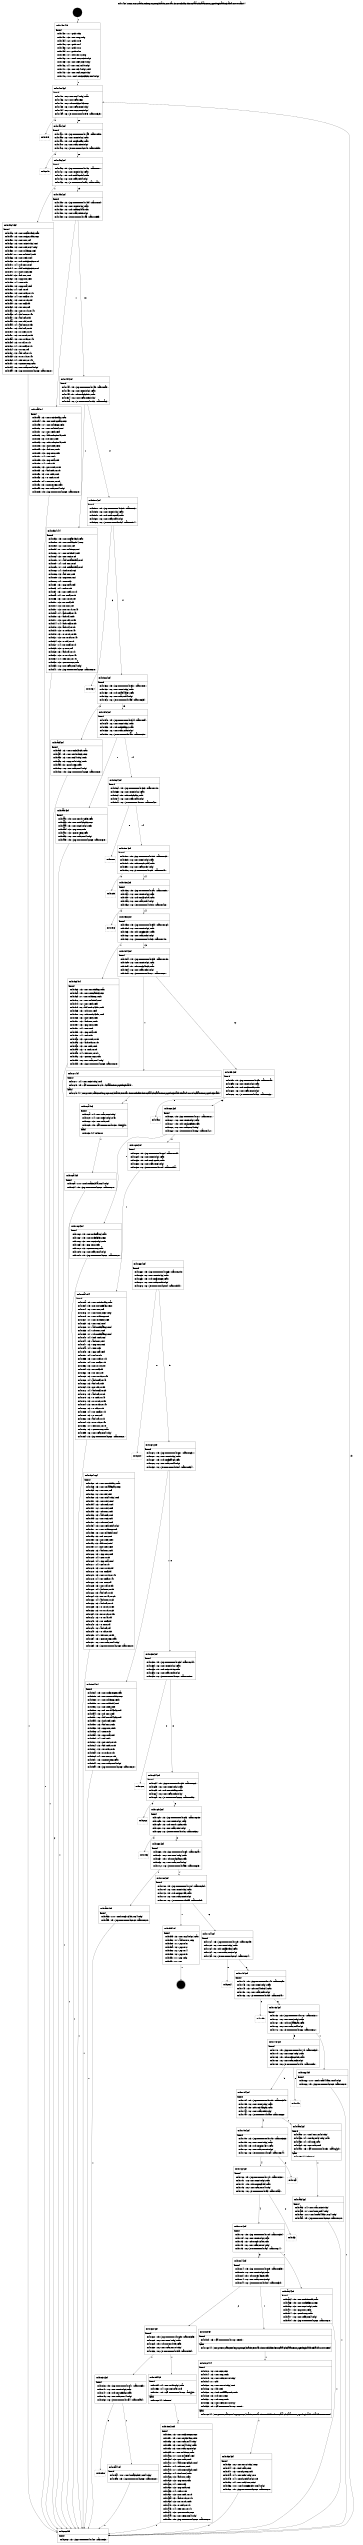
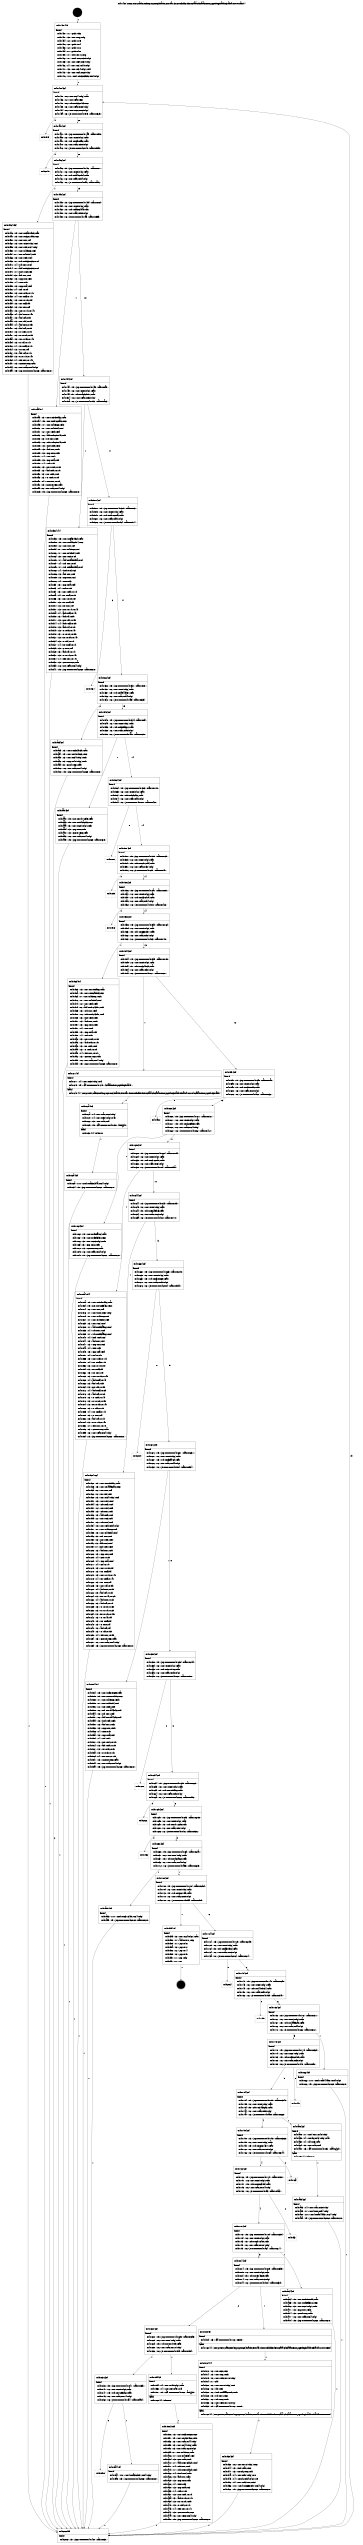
node "0x401644 [28]": added
